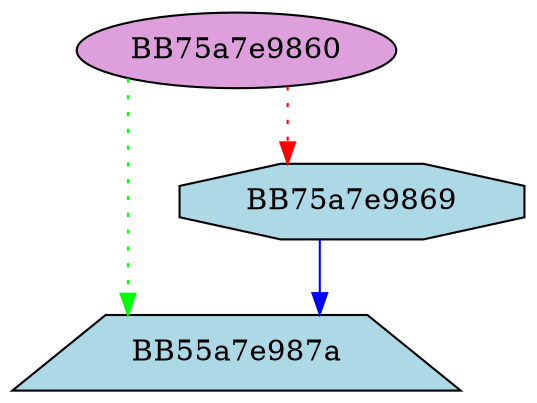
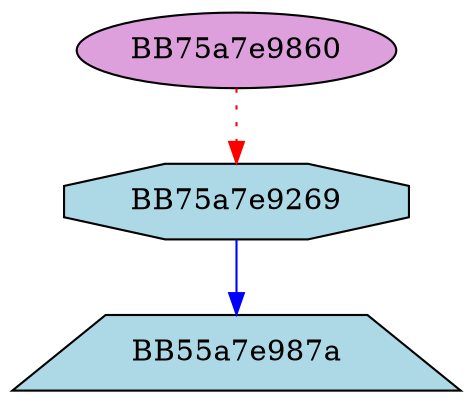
edge "BB75a7e9860" -> "BB55a7e987a": removed
node "BB75a7e9869": label "BB75a7e9869" -> "BB75a7e9269"
